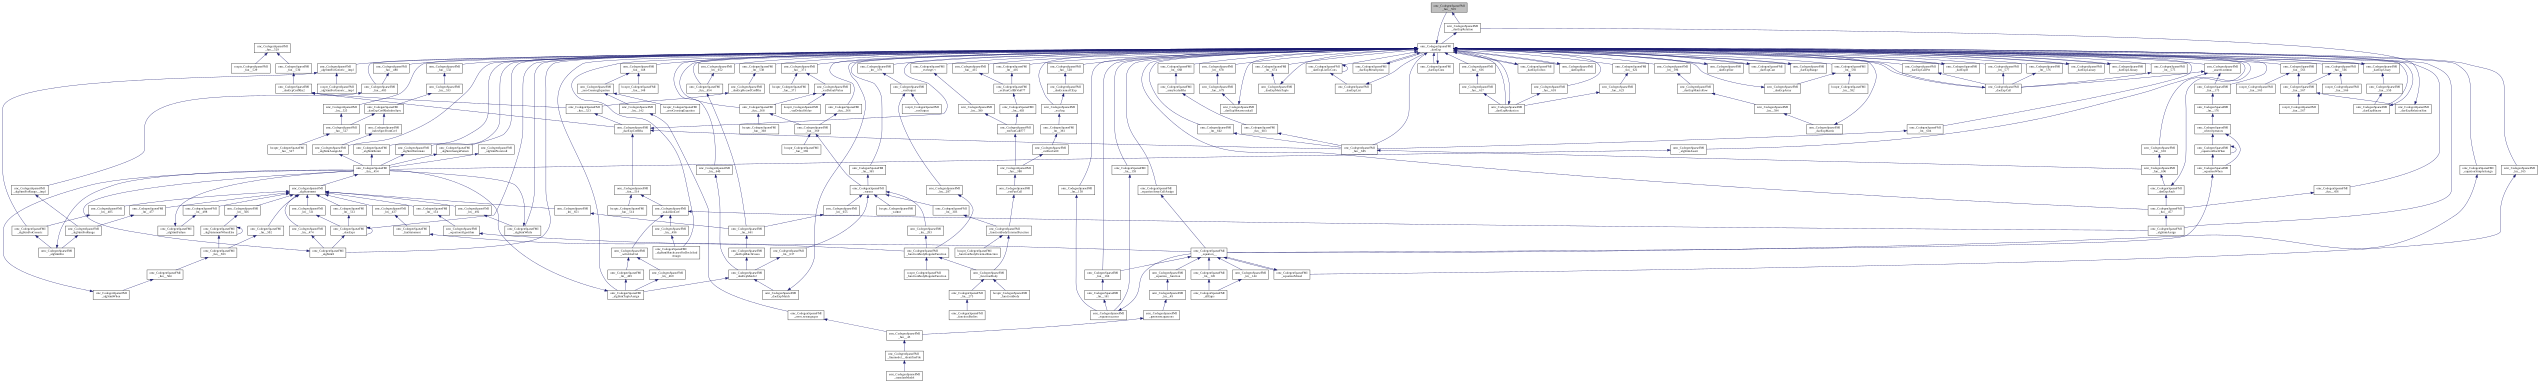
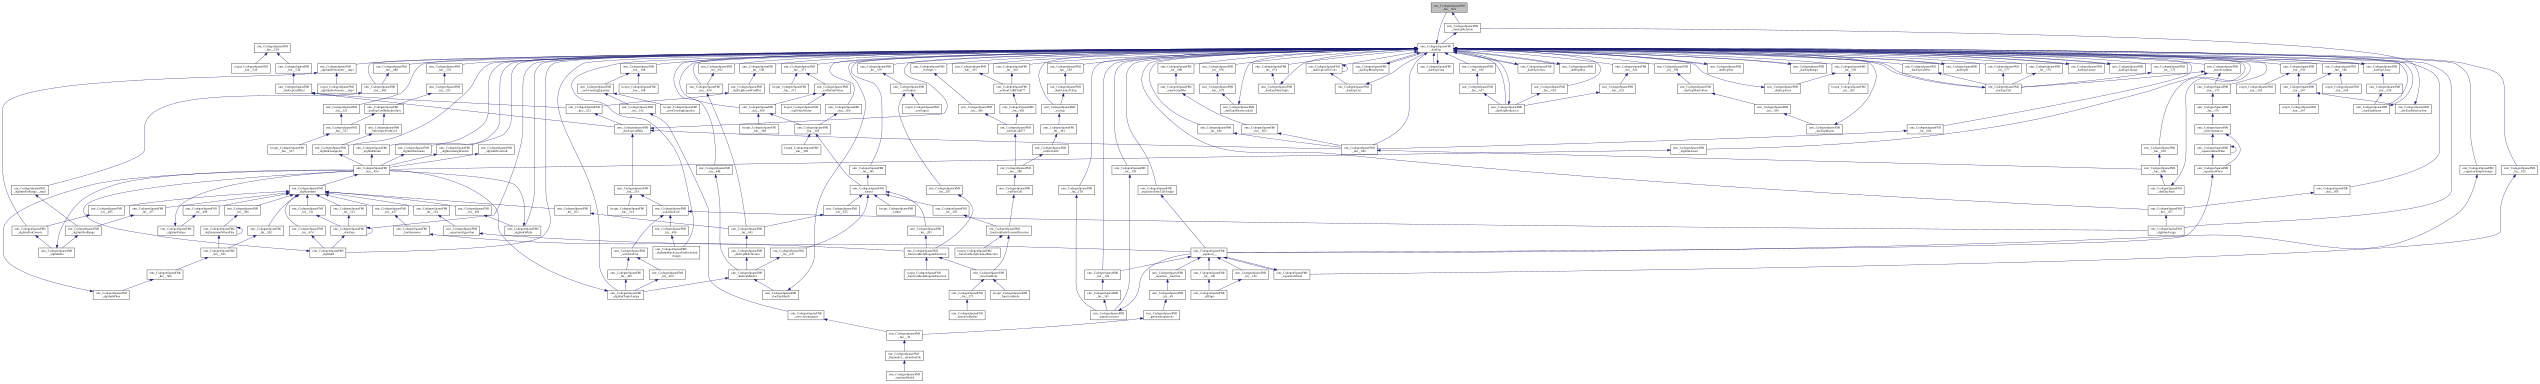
node "omc_CodegenSparseFMI _daeExpCast": removed
edge "omc_CodegenSparseFMI _fun__457" -> "omc_CodegenSparseFMI _daeExpAsub": removed
